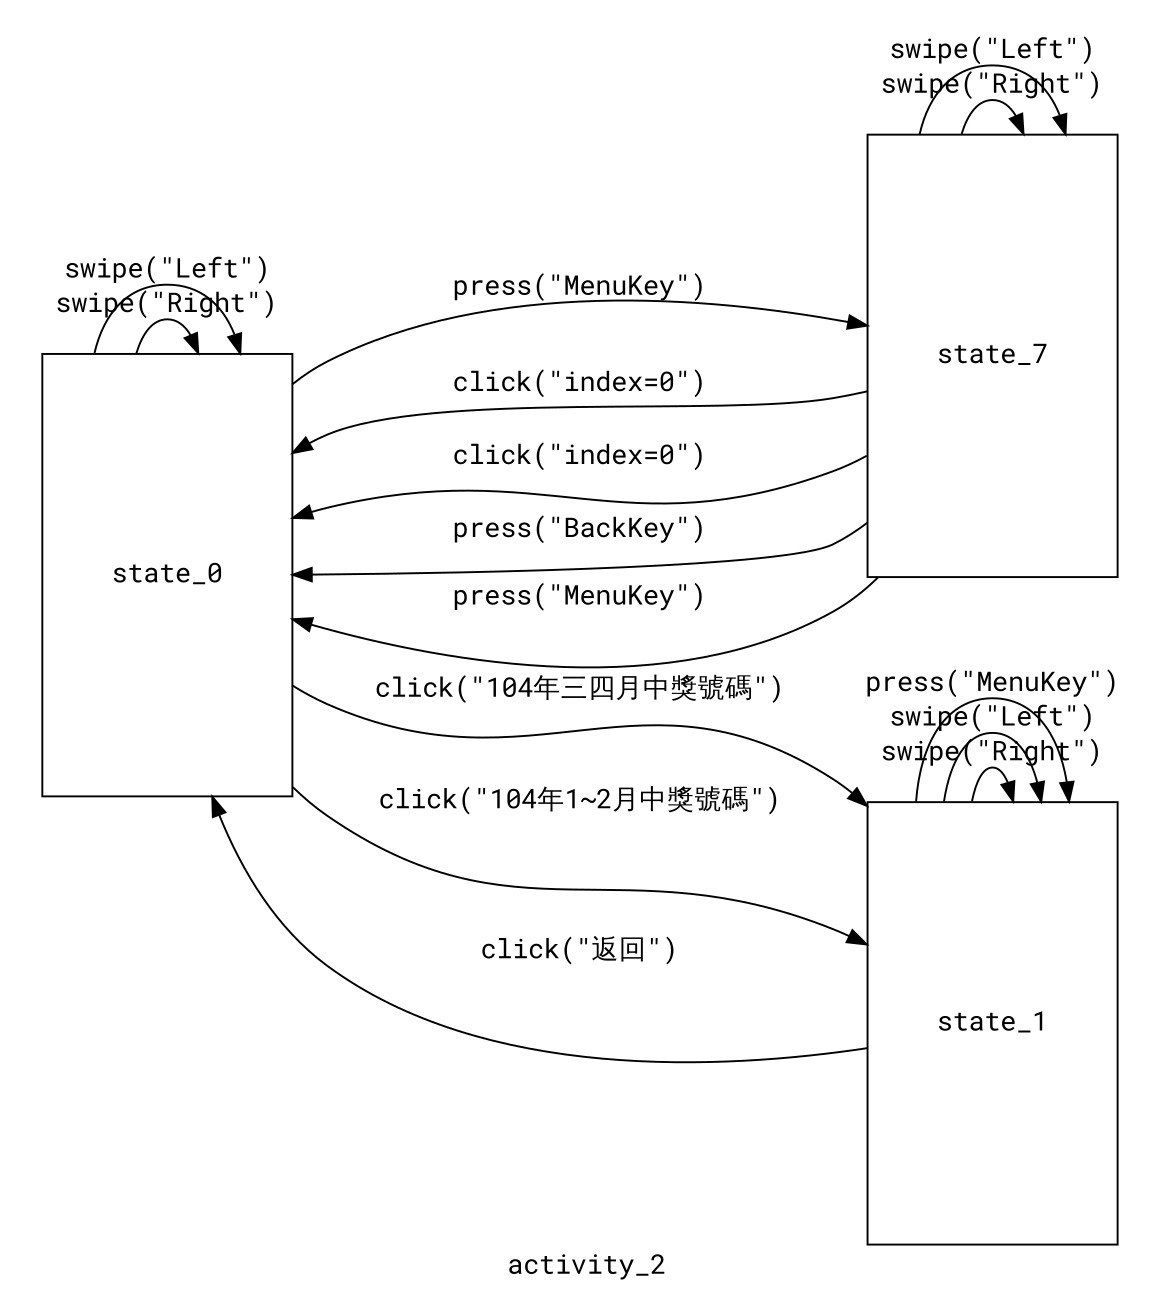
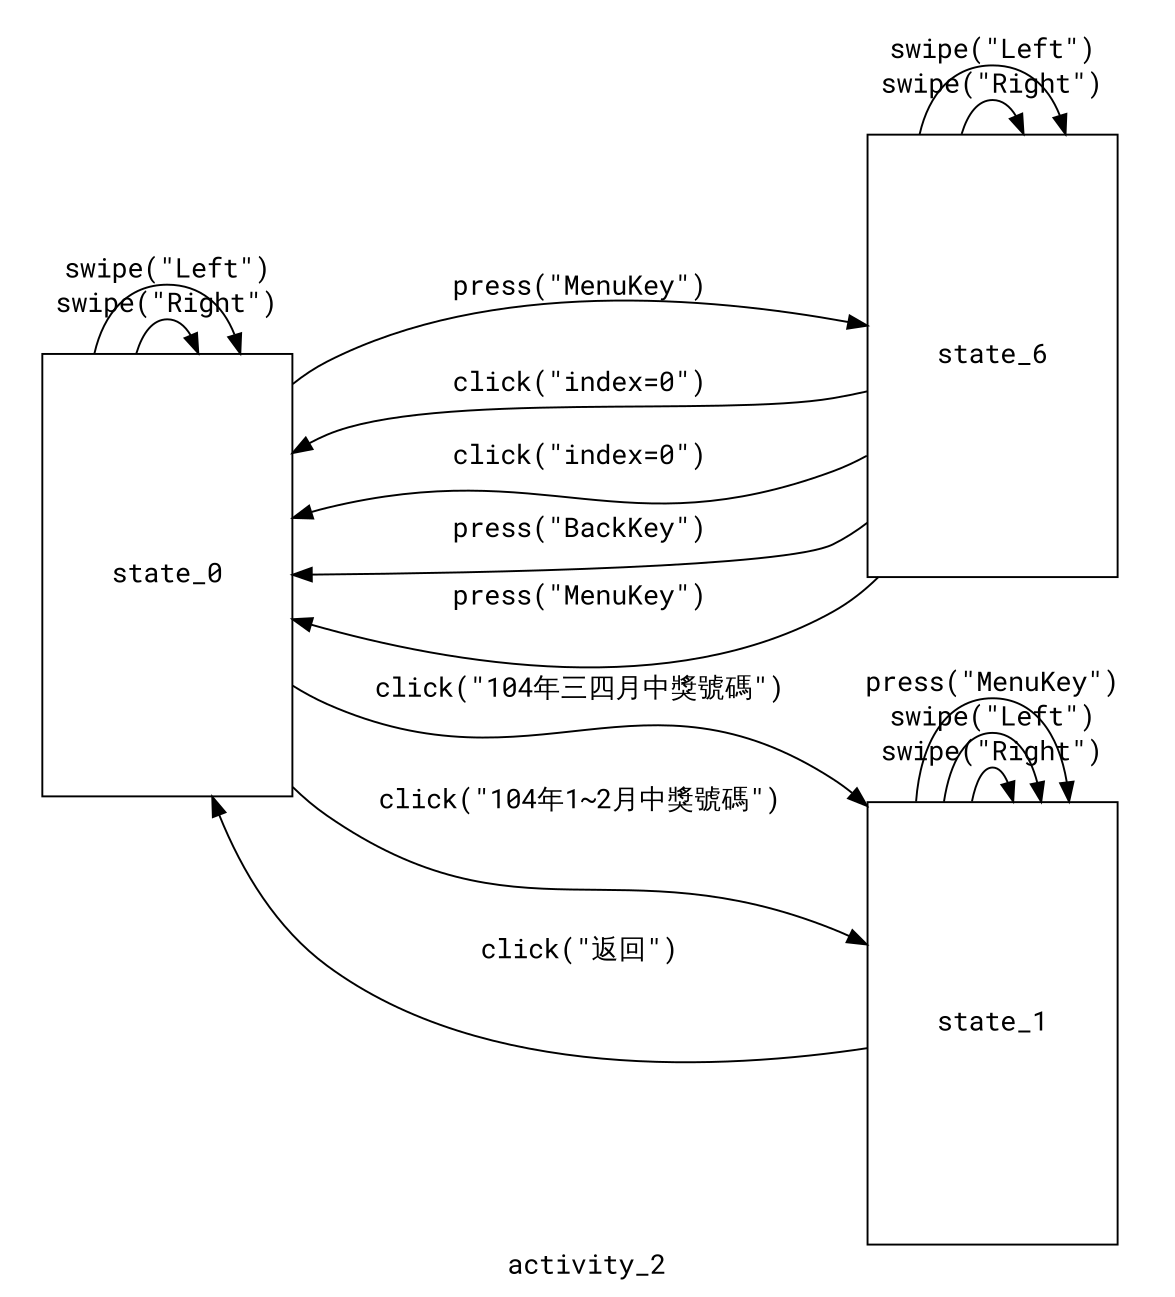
node "state_7": label "state_7" -> "state_6"
